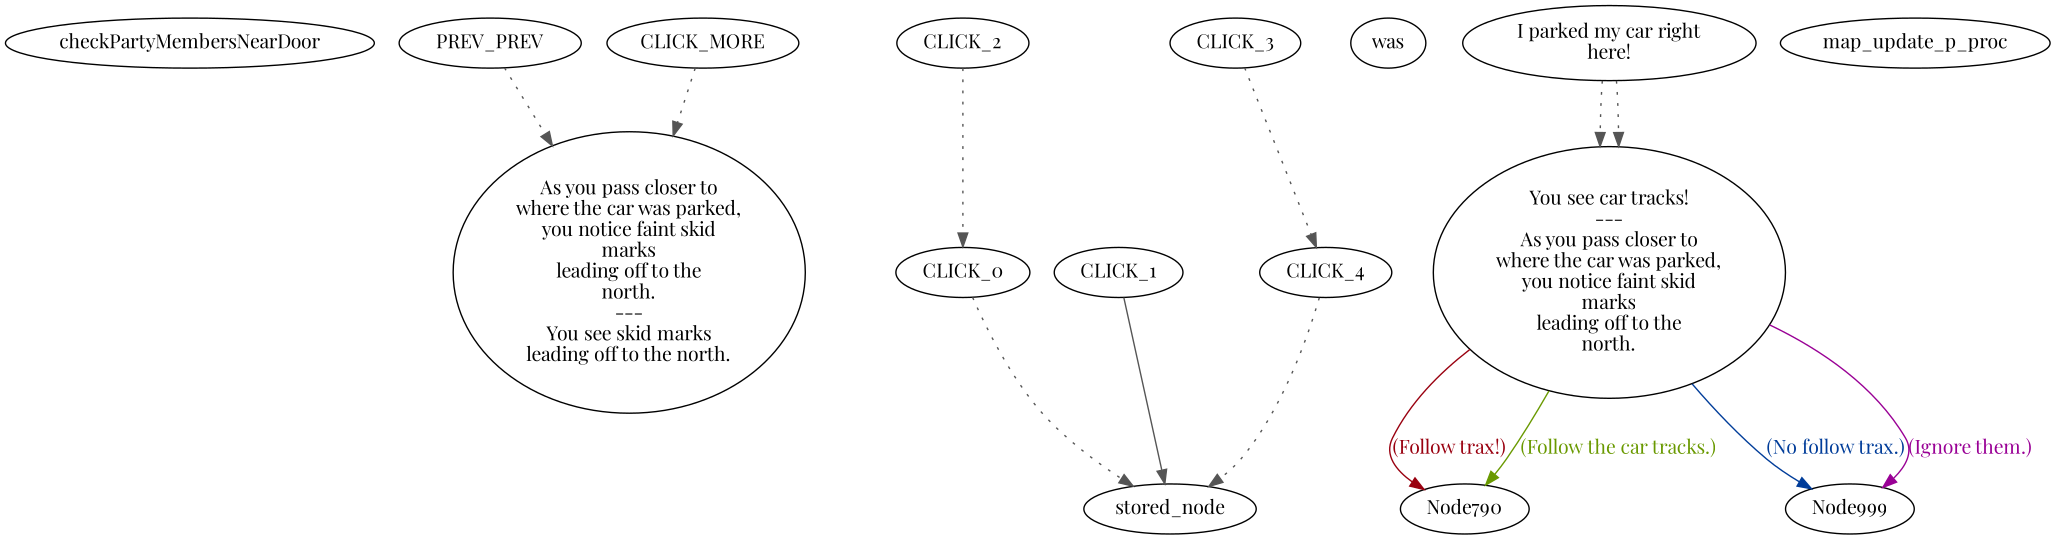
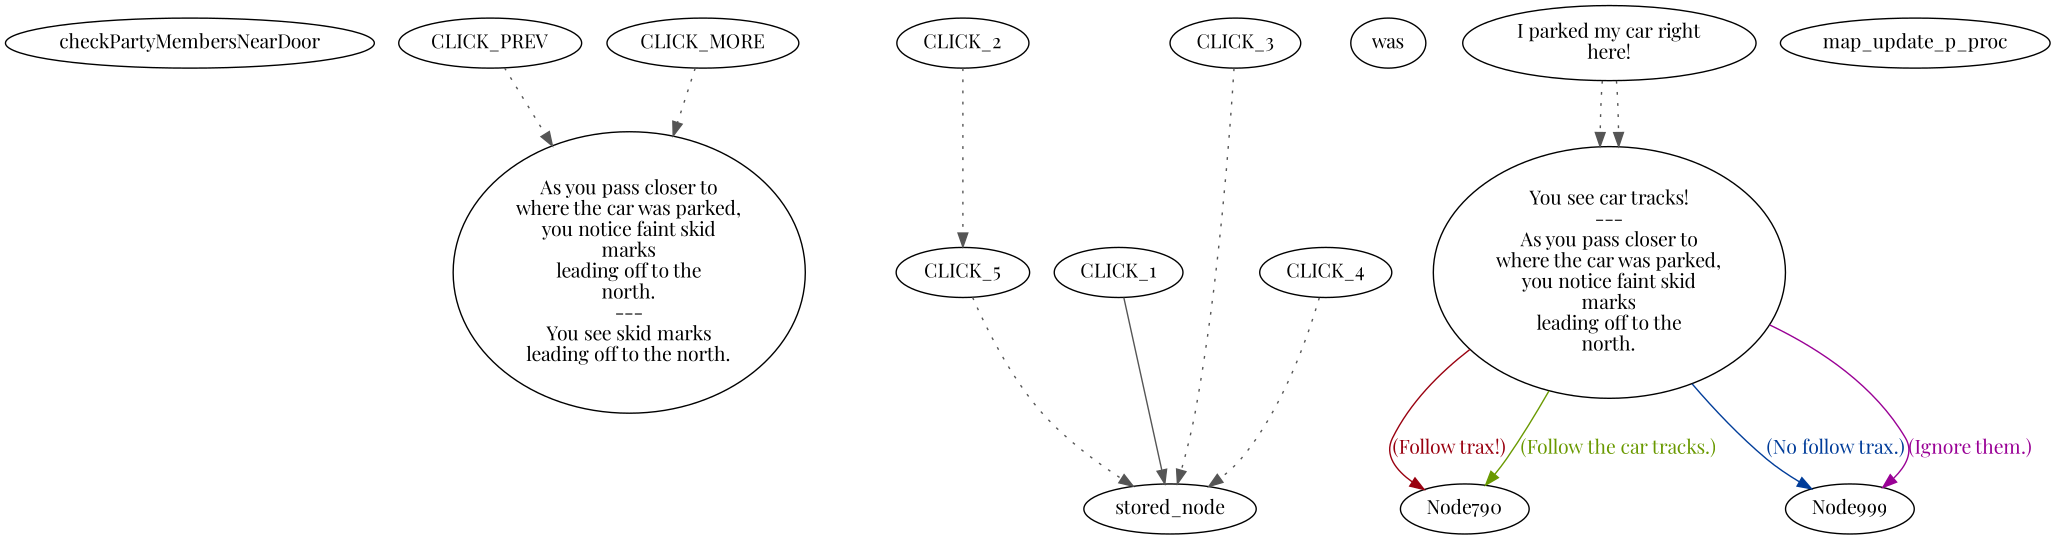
node "PREV_PREV": label "PREV_PREV" -> "CLICK_PREV"
edge "CLICK_3" -> "CLICK_4": now "CLICK_3" -> "stored_node"
node "CLICK_0": label "CLICK_0" -> "CLICK_5"
